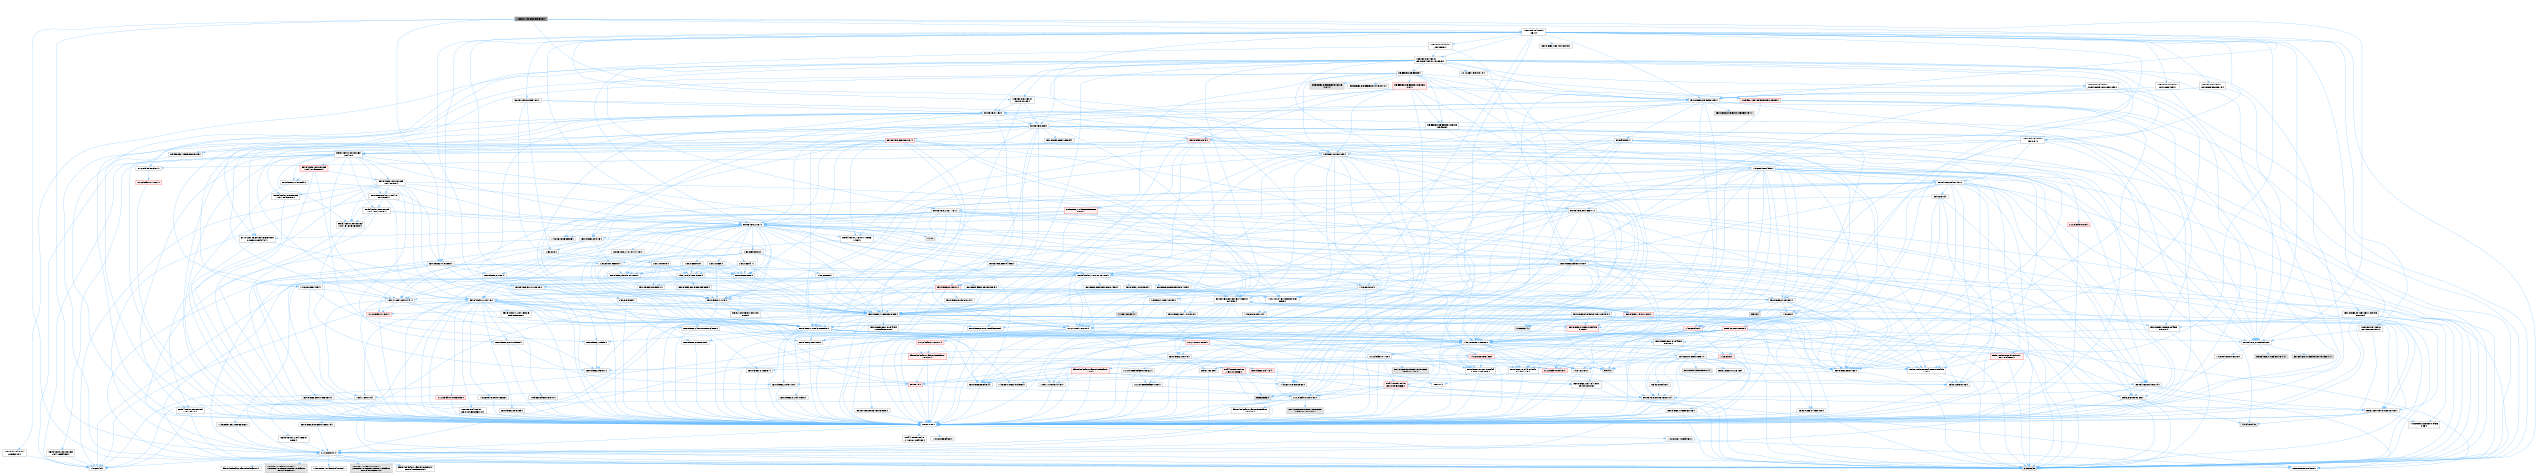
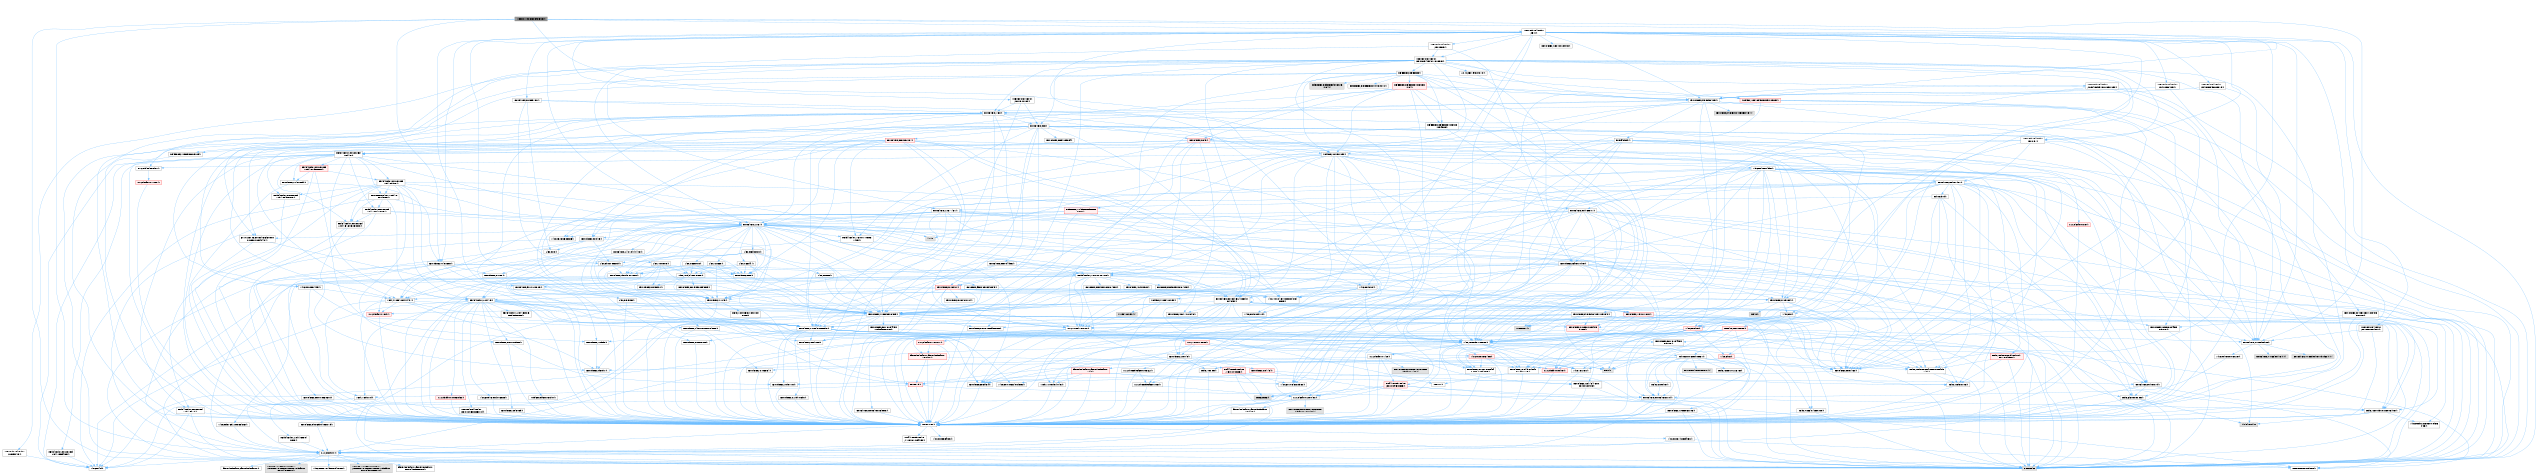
edge "Internationalization /TextLocalizationManager.h" -> "Internationalization /LocKeyFuncs.h": now "Internationalization /TextLocalizationManager.h" -> "limits"
edge "Containers/Map.h" -> "Templates/UnrealTemplate.h": added
edge "Misc/Optional.h" -> "CoreTypes.h": added
